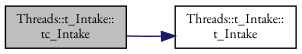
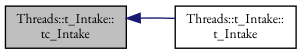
edge "Threads::t_Intake:: tc_Intake" -> "Threads::t_Intake:: t_Intake": reversed
